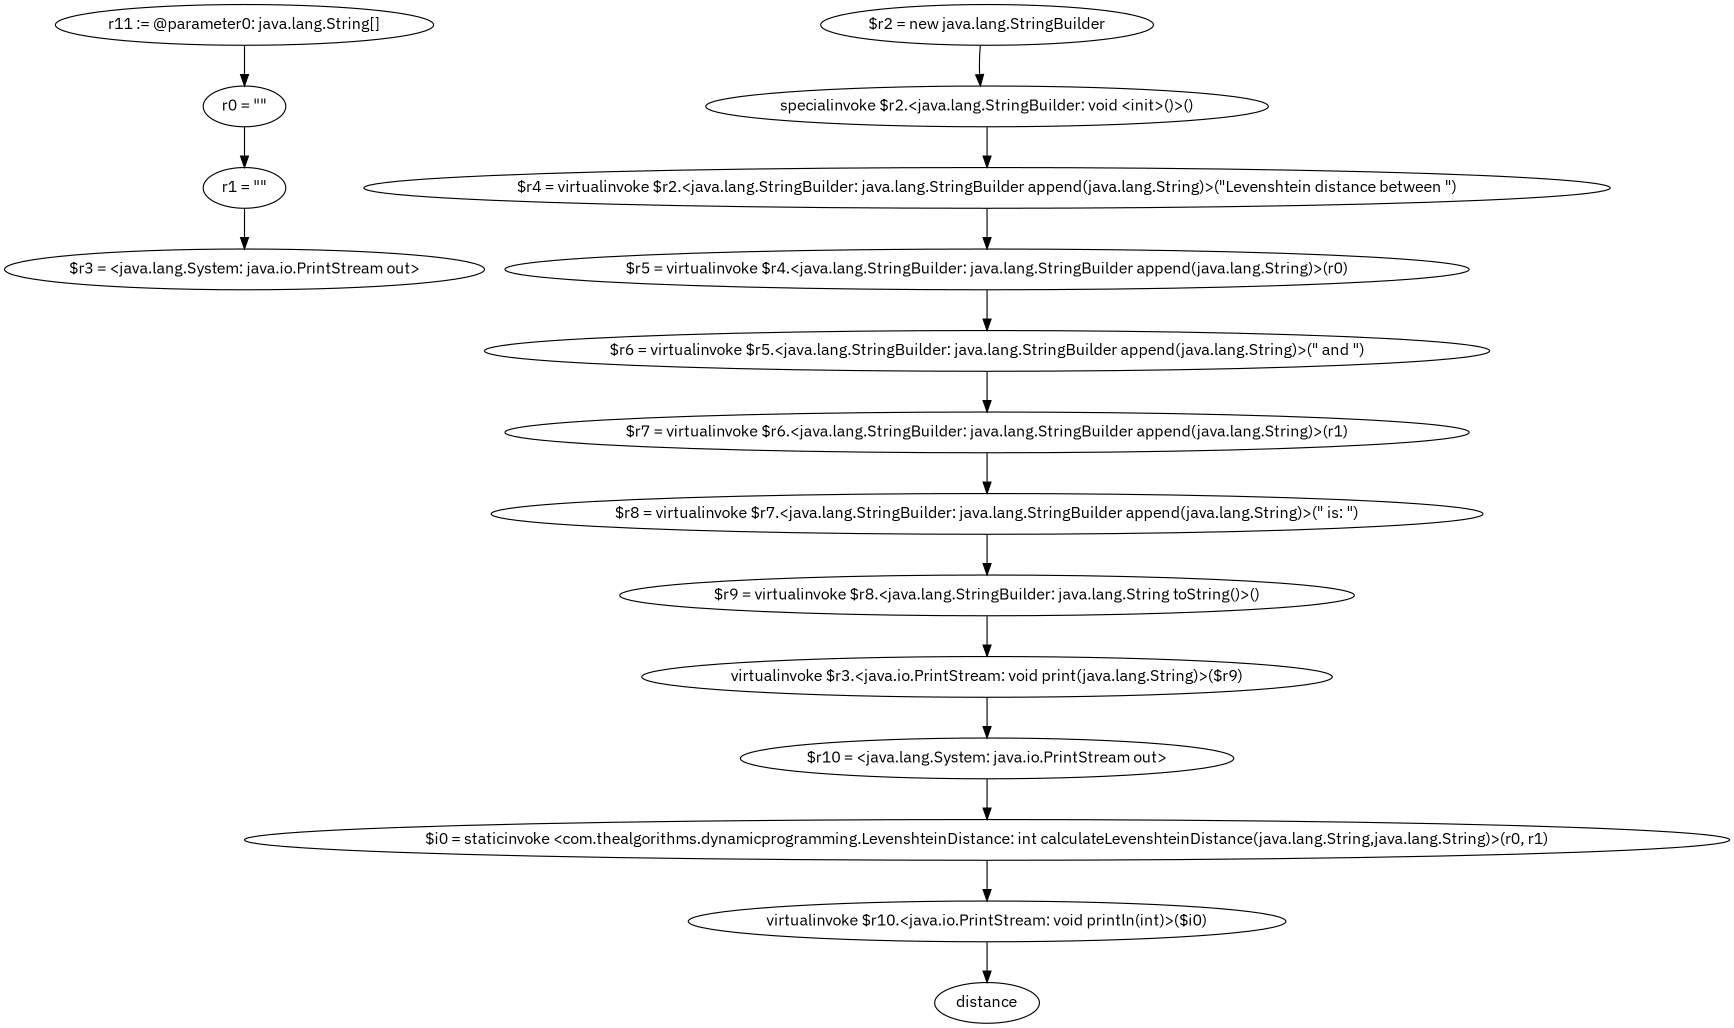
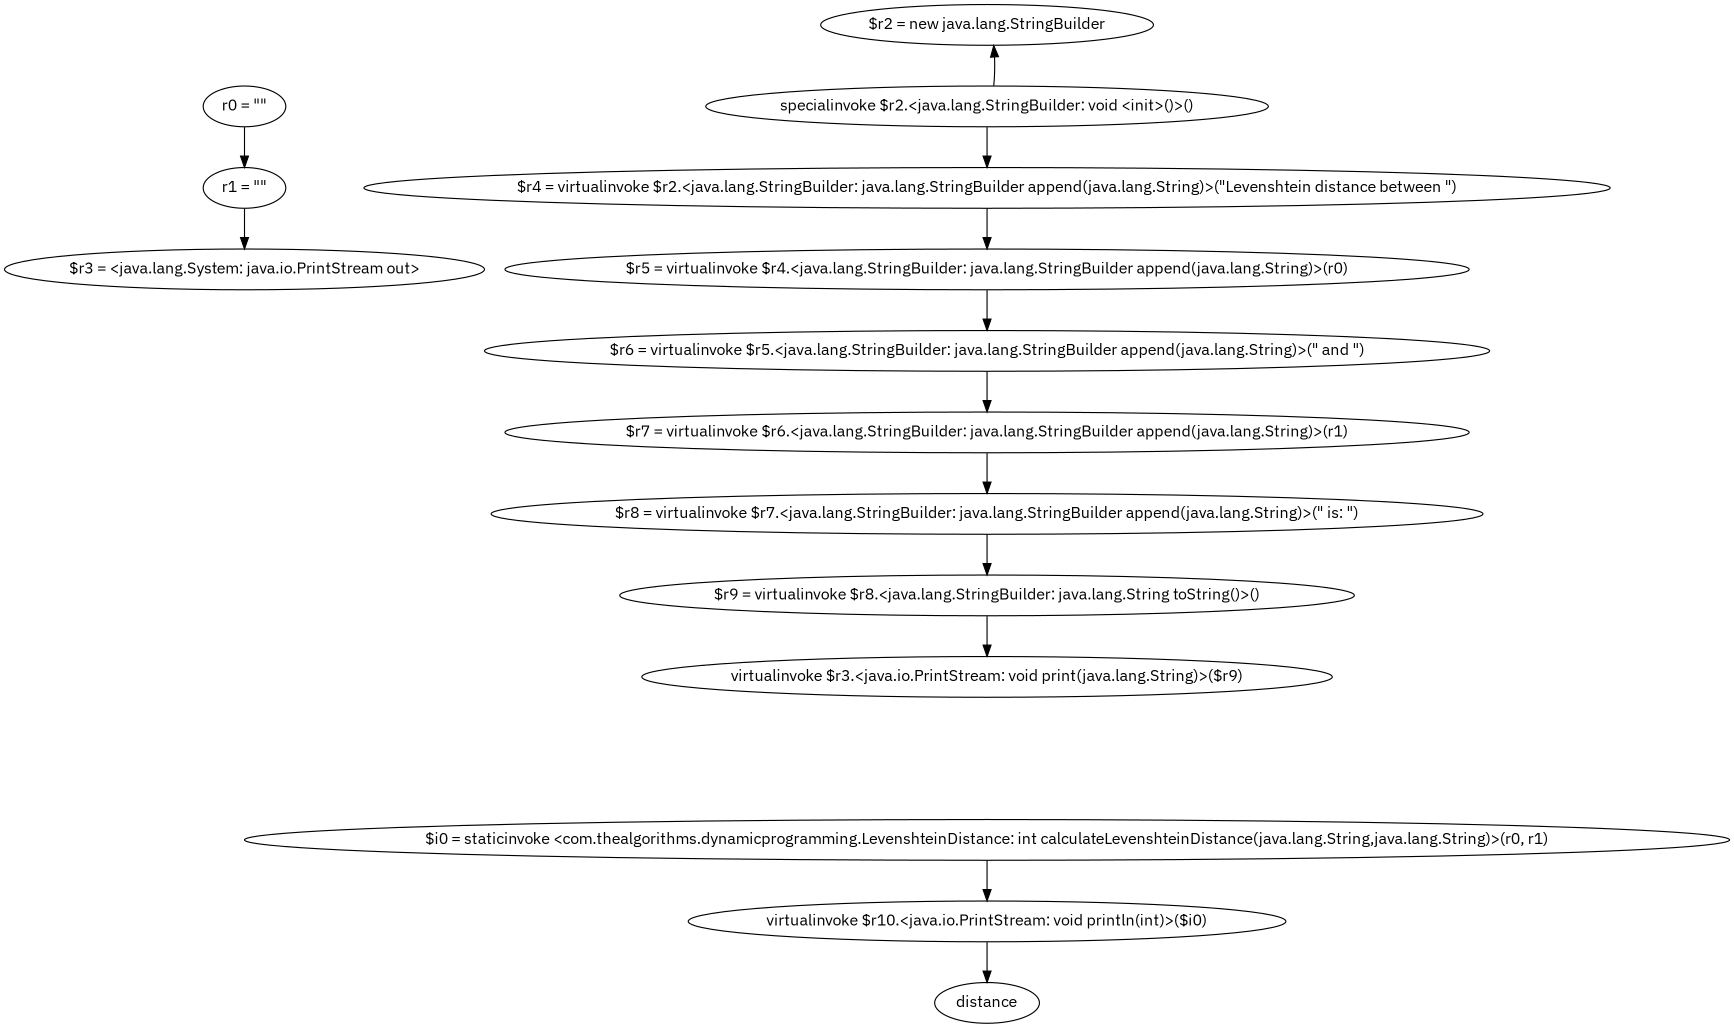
node "r11 := @parameter0: java.lang.String[]": removed
edge "$r2 = new java.lang.StringBuilder" -> "specialinvoke $r2.<java.lang.StringBuilder: void <init>()>()": reversed
node "$r10 = <java.lang.System: java.io.PrintStream out>": removed
